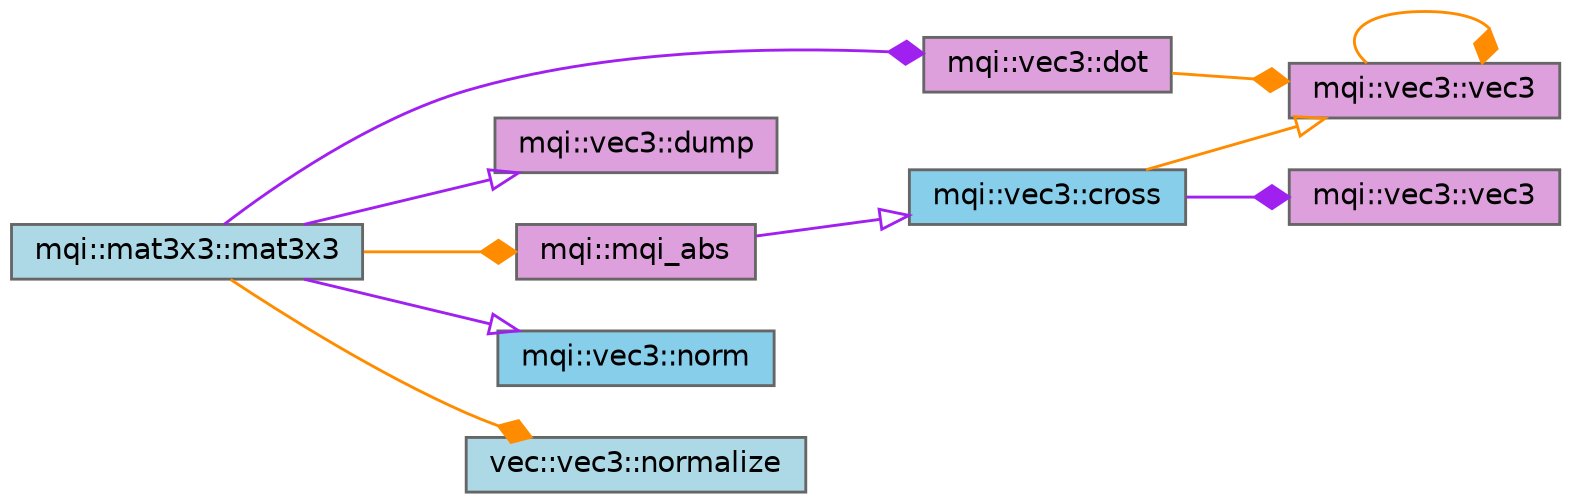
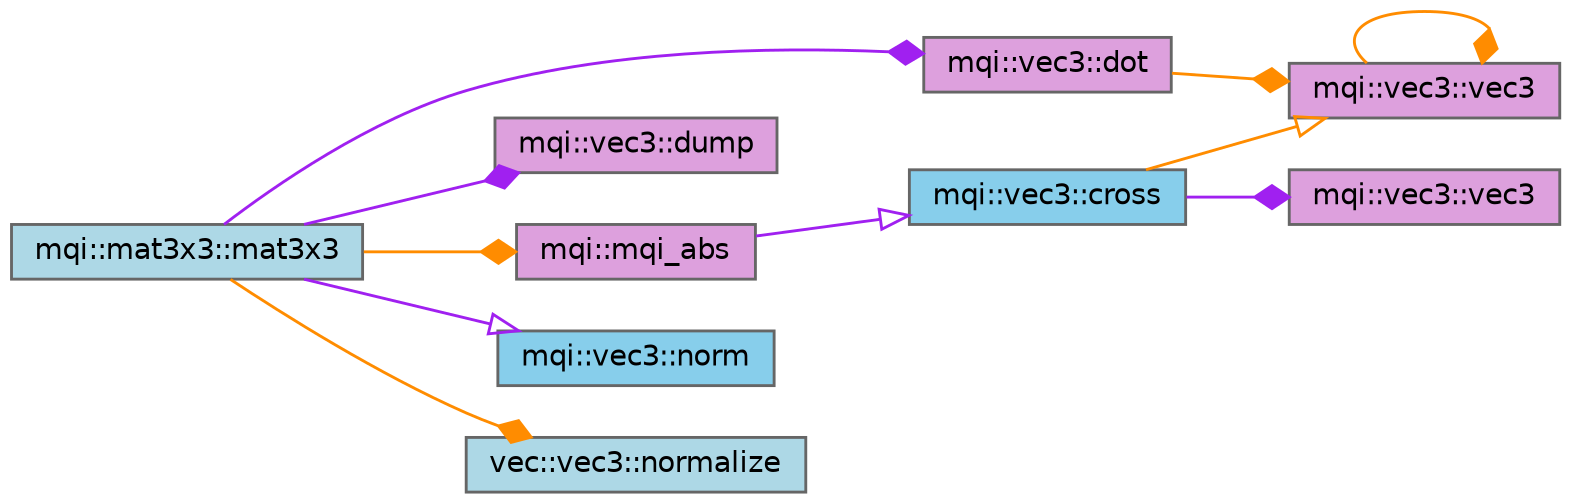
edge "mqi::mat3x3::mat3x3" -> "mqi::vec3::dump": arrowhead onormal -> diamond
